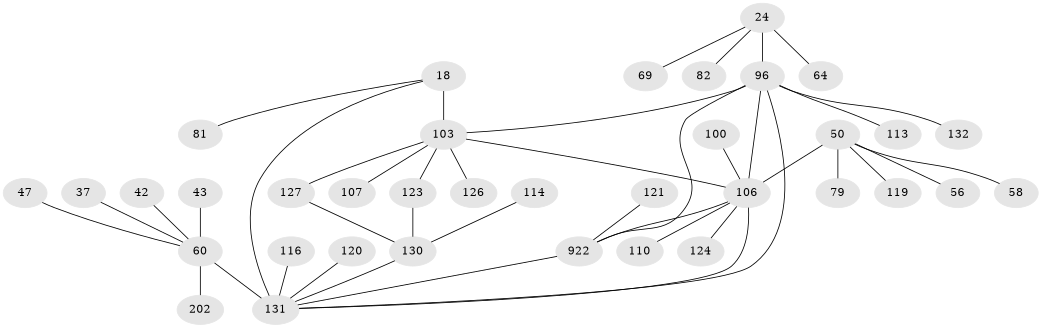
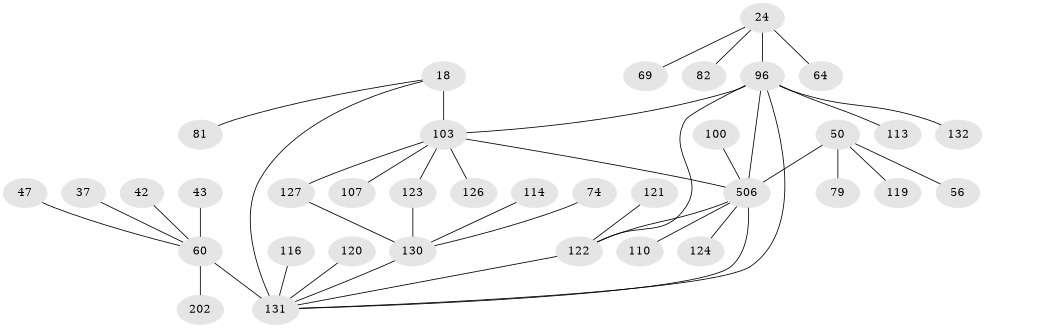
node "74": added
node "106": label "106" -> "506"
node "58": removed
node "922": label "922" -> "122"
